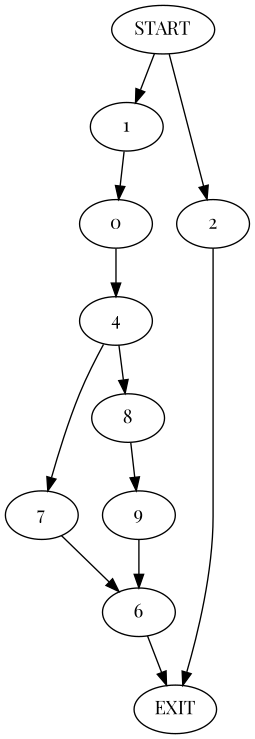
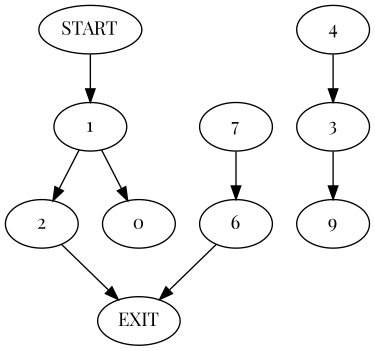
edge "START" -> "2": now "1" -> "2"
edge "0" -> "4": removed
edge "4" -> "7": removed
node "8": label "8" -> "3"
edge "9" -> "6": removed
